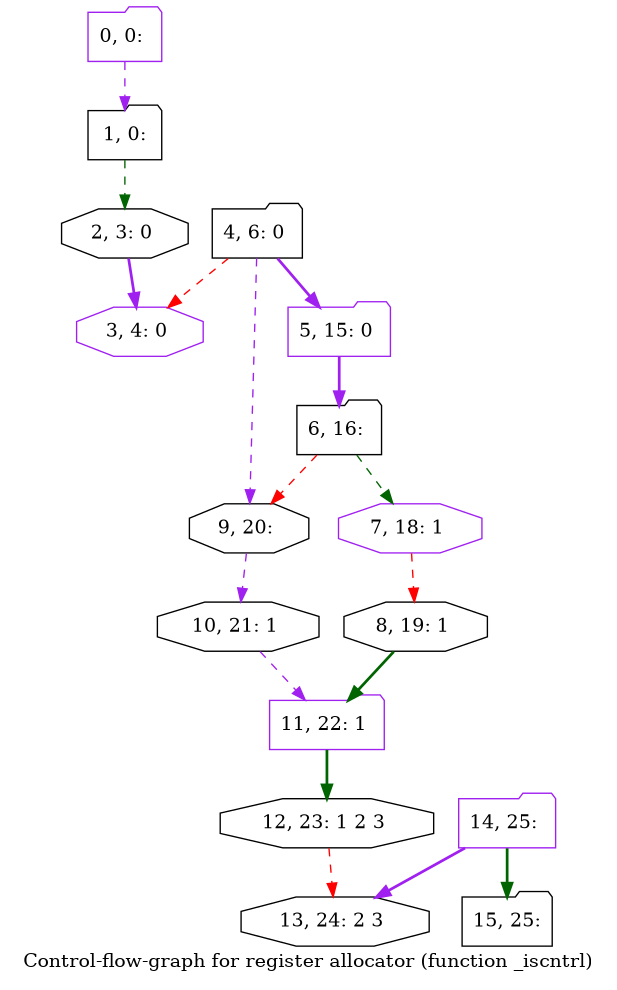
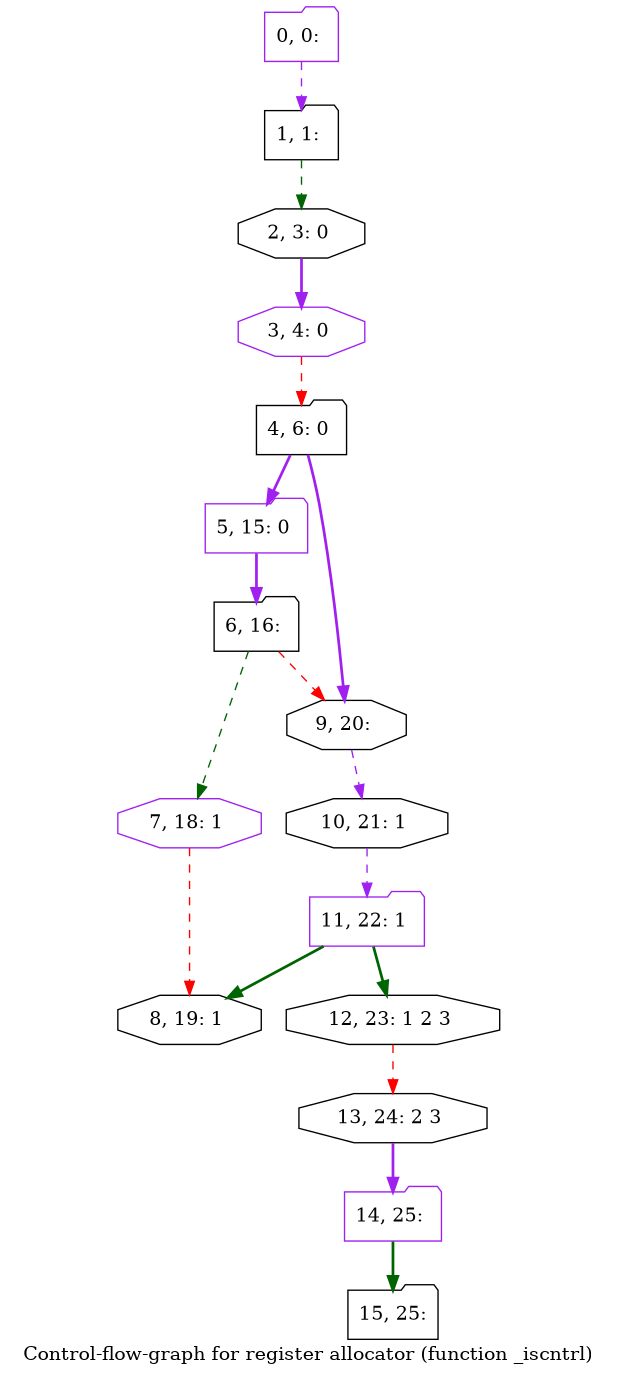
node "1, 0:": label "1, 0:" -> "1, 1:"
edge "4, 6: 0" -> "3, 4: 0": reversed
edge "4, 6: 0" -> "9, 20:": style dashed -> bold
edge "8, 19: 1" -> "11, 22: 1": reversed
edge "14, 25:" -> "13, 24: 2 3": reversed
